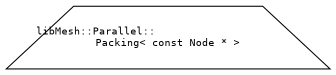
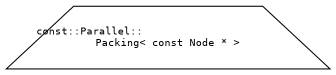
node "libMesh::Parallel:: Packing< const Node * >": label "libMesh::Parallel:: Packing< const Node * >" -> "const::Parallel:: Packing< const Node * >"
